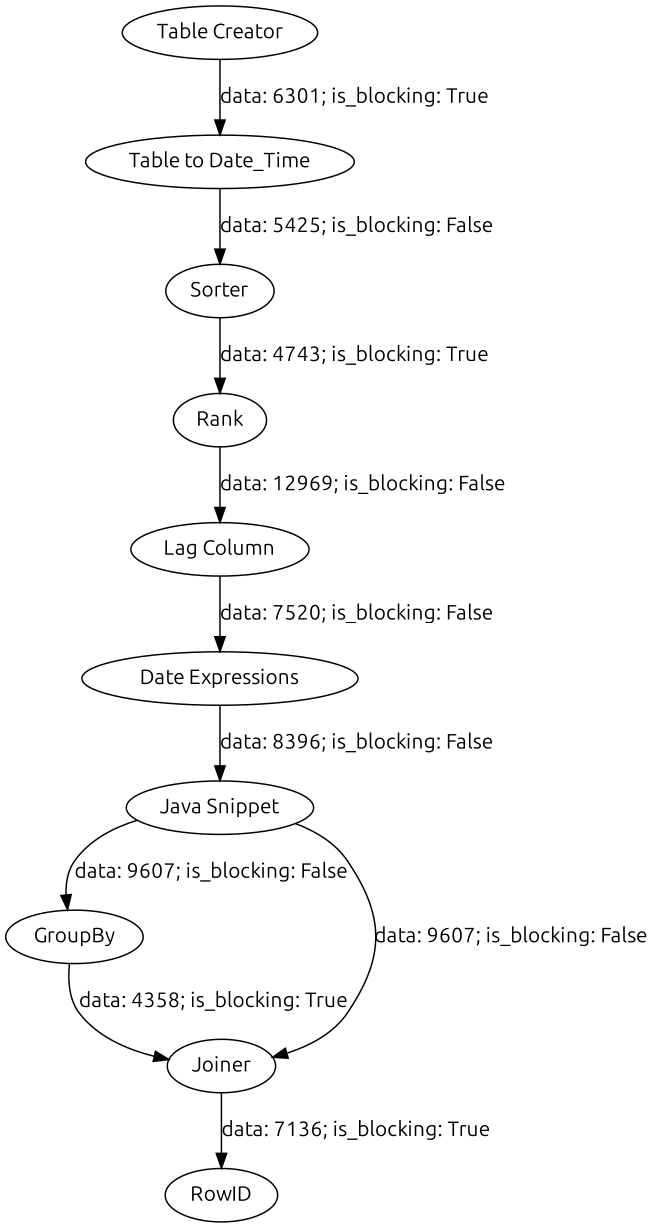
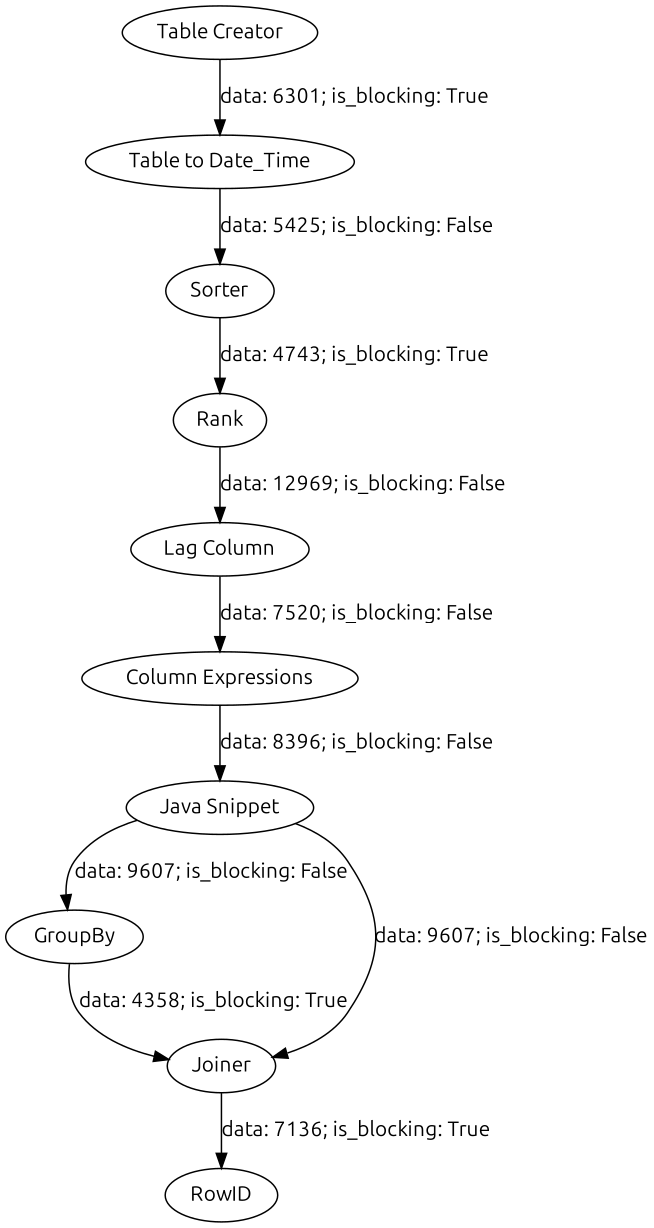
node "Date Expressions": label "Date Expressions" -> "Column Expressions"
